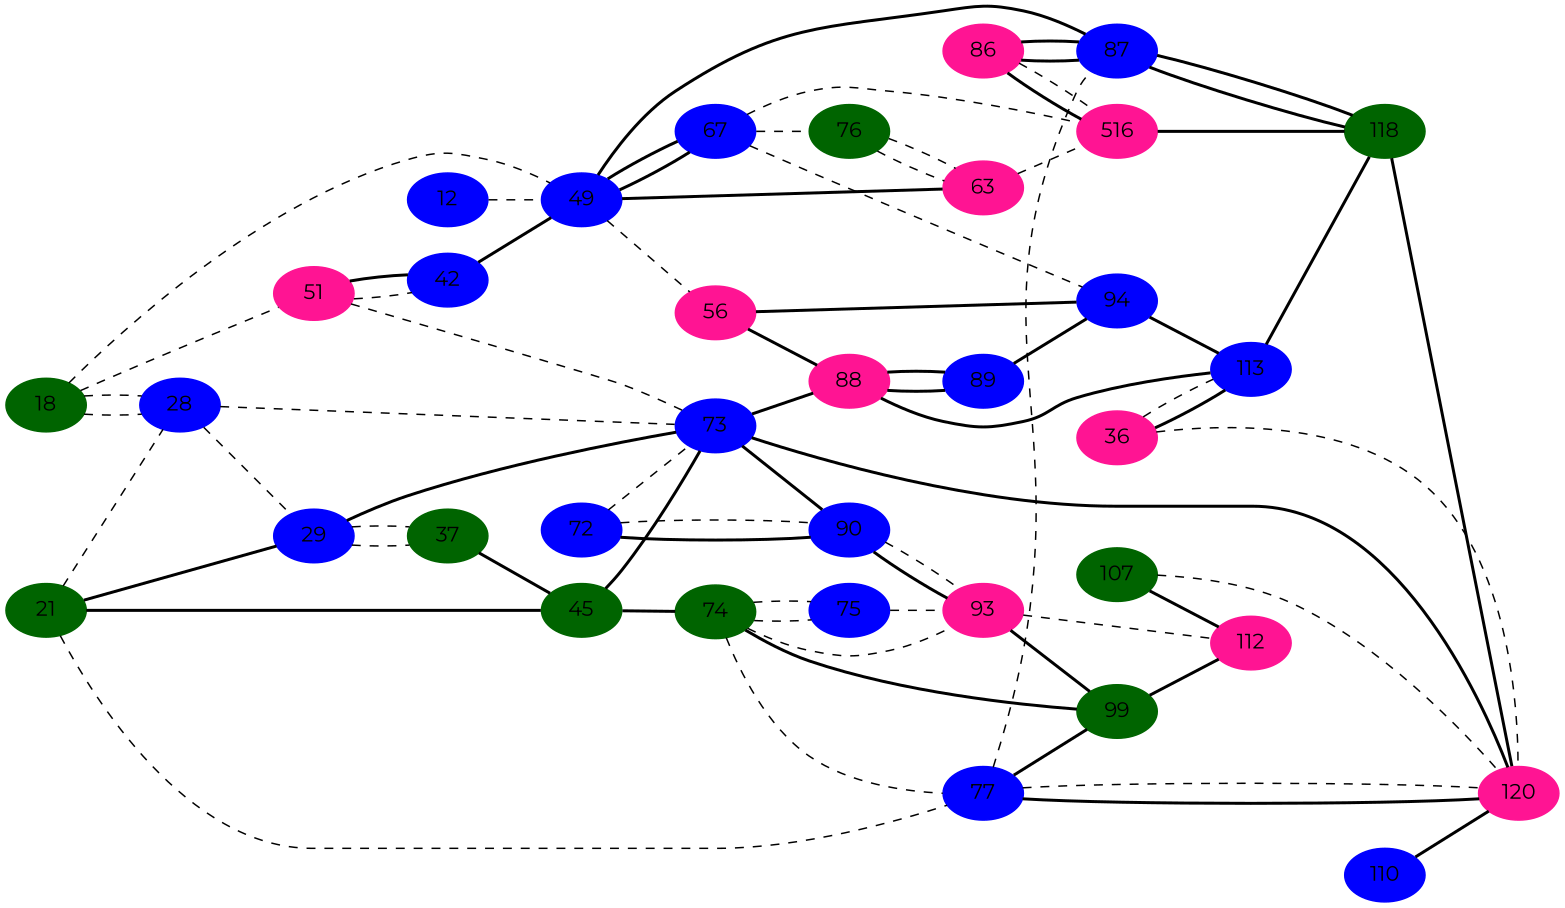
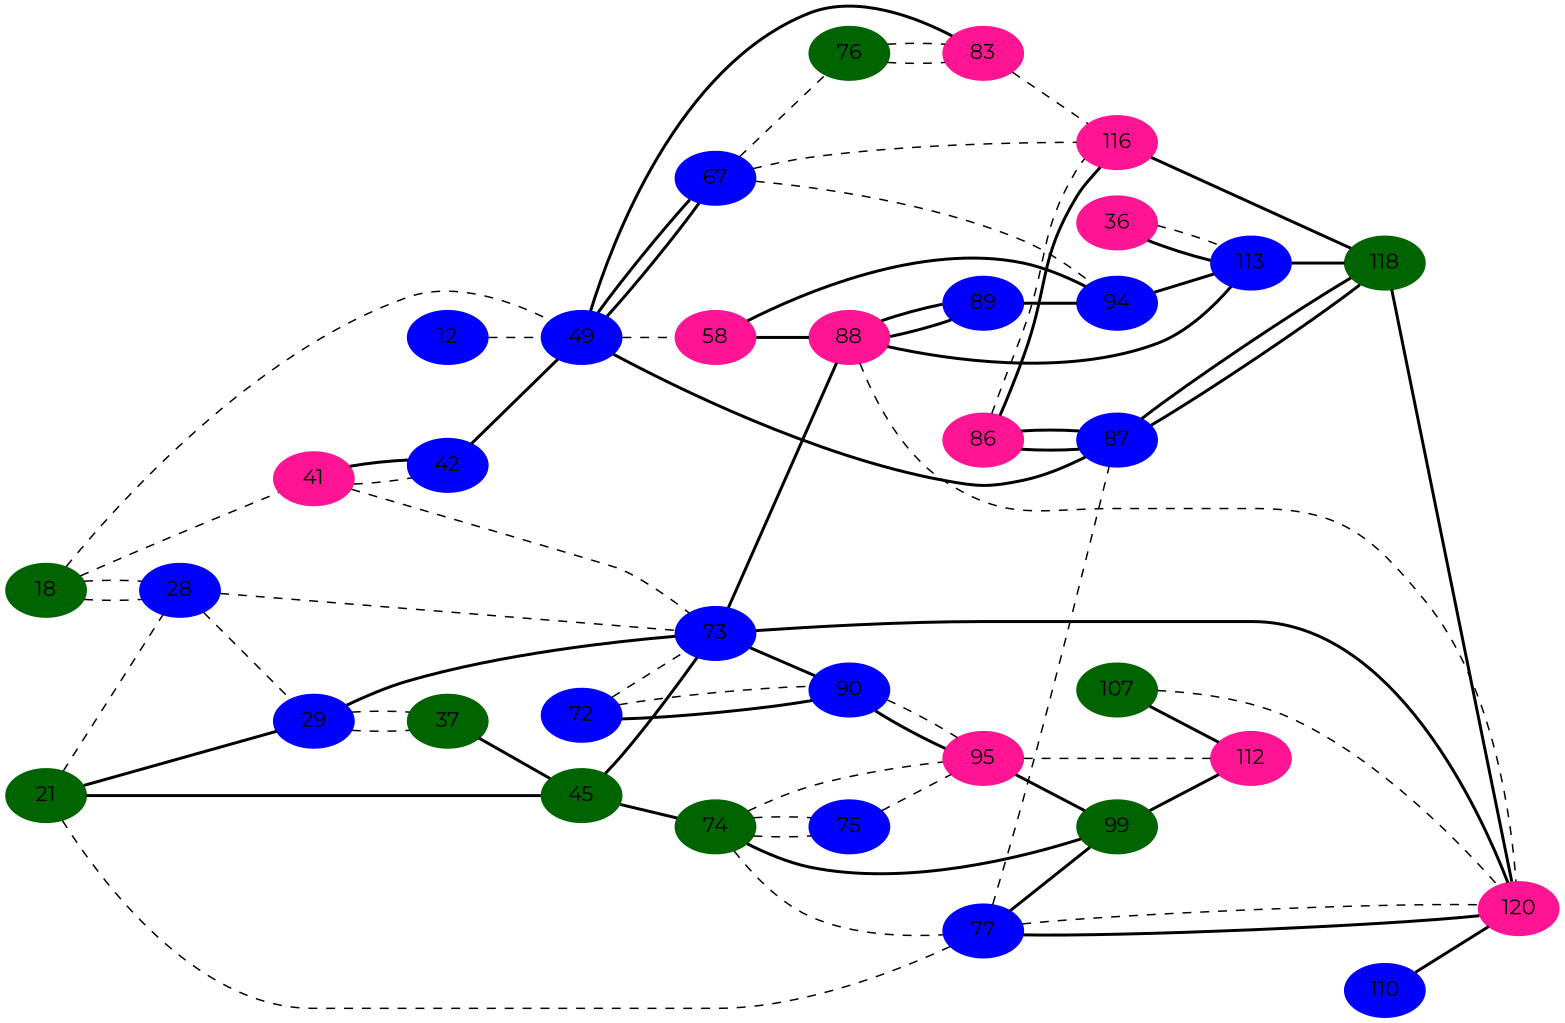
node "516": label "516" -> "116"
node "63": label "63" -> "83"
node "51": label "51" -> "41"
node "56": label "56" -> "58"
edge "36" -- "120": now "88" -- "120"
node "93": label "93" -> "95"
